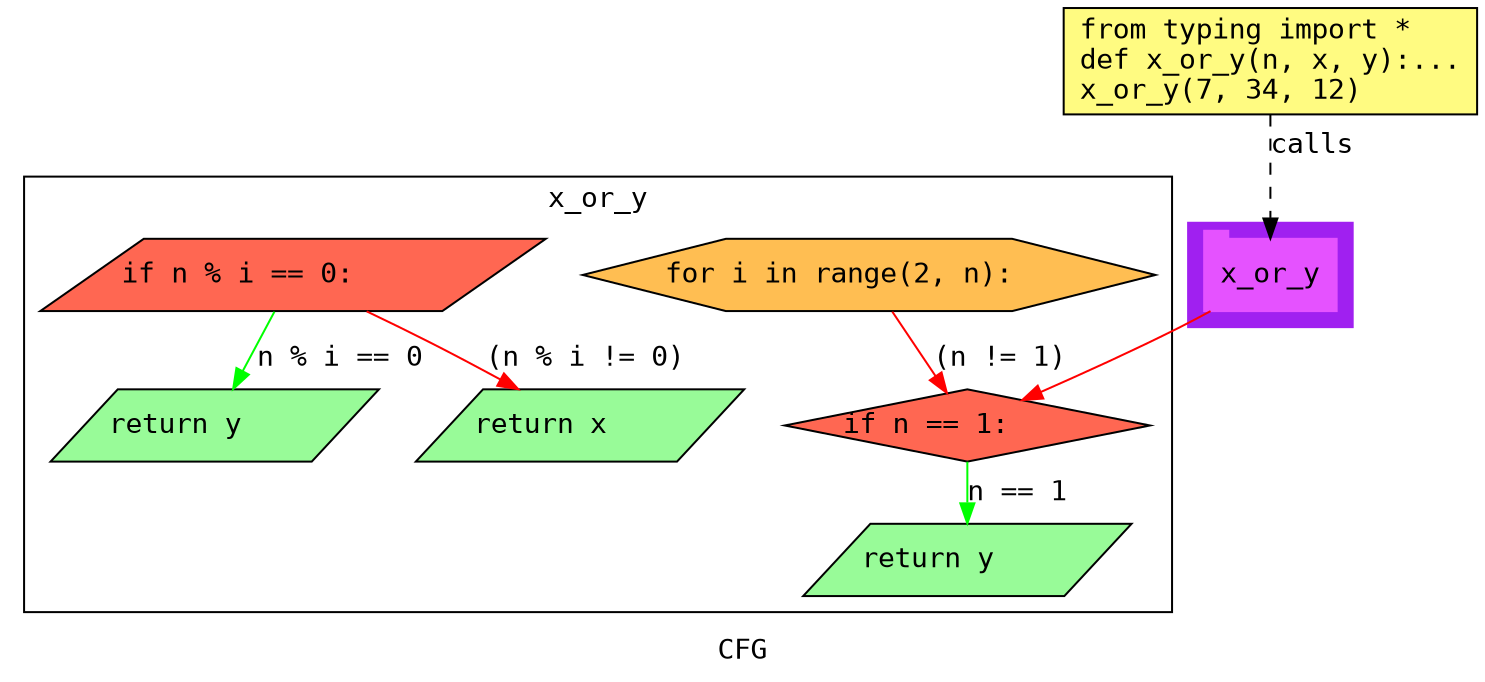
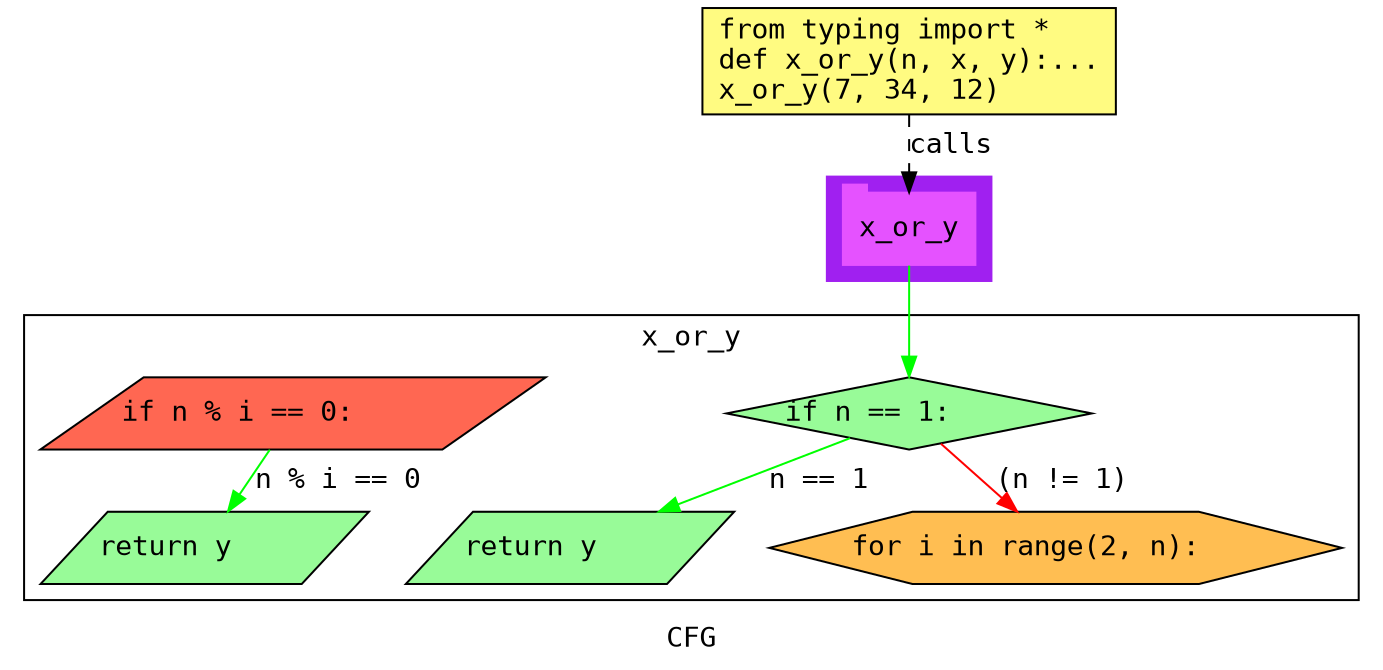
edge "for i in range(2, n):" -> "if n == 1:": reversed
edge "x_or_y" -> "if n == 1:": color red -> green
node "return x": removed
node "if n == 1:": fillcolor #ff6752 -> #98fb98
